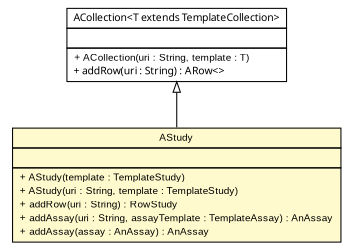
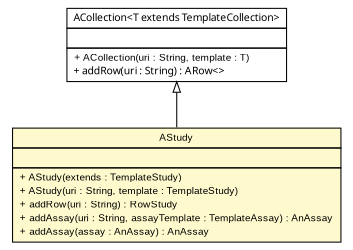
node "AStudy": text "+ AStudy(template : TemplateStudy)" -> "+ AStudy(extends : TemplateStudy)"
